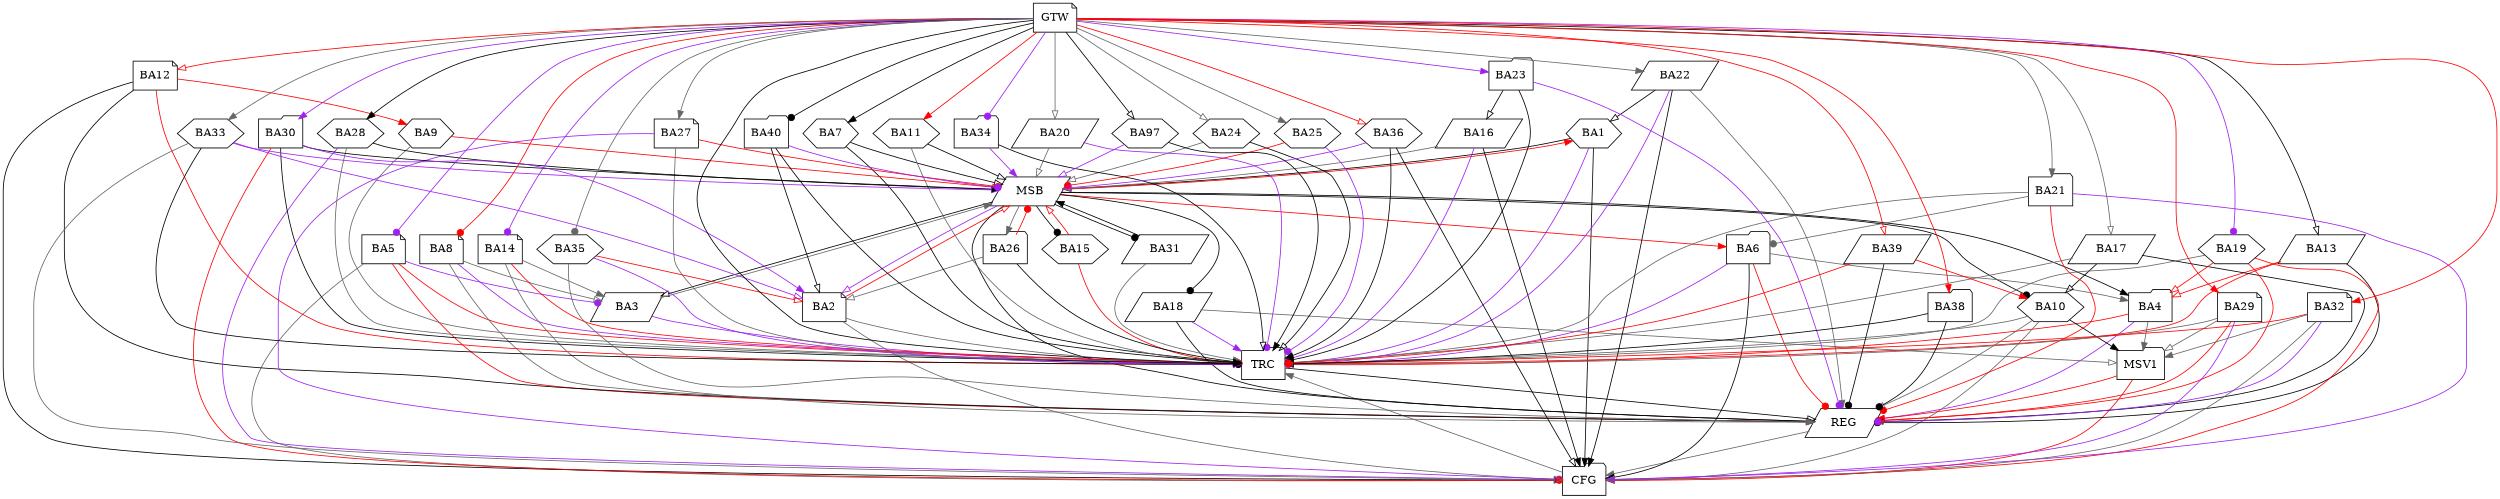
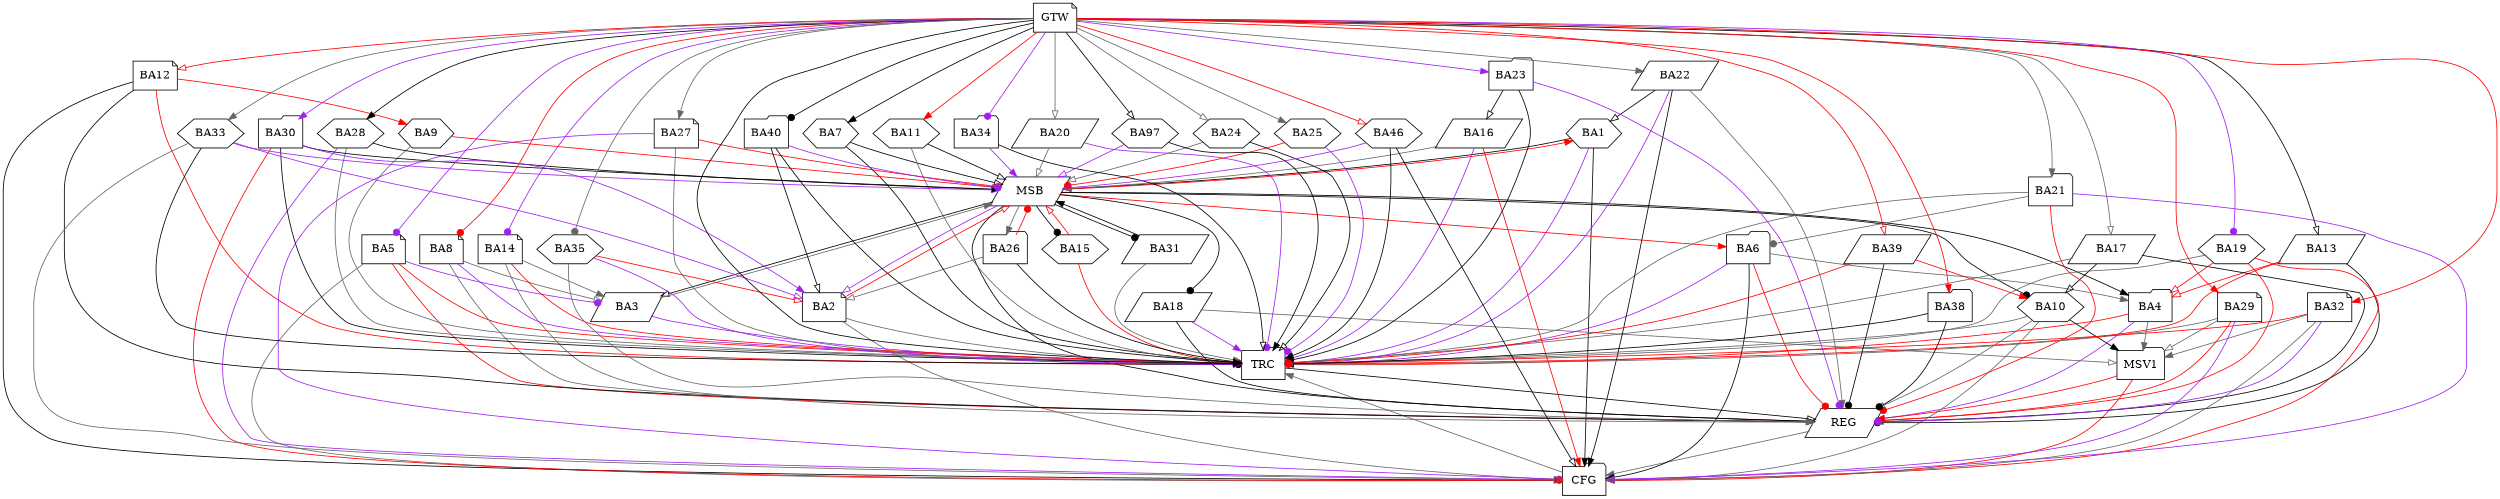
node "BA36": label "BA36" -> "BA46"
edge "BA16" -> "CFG": color black -> red
